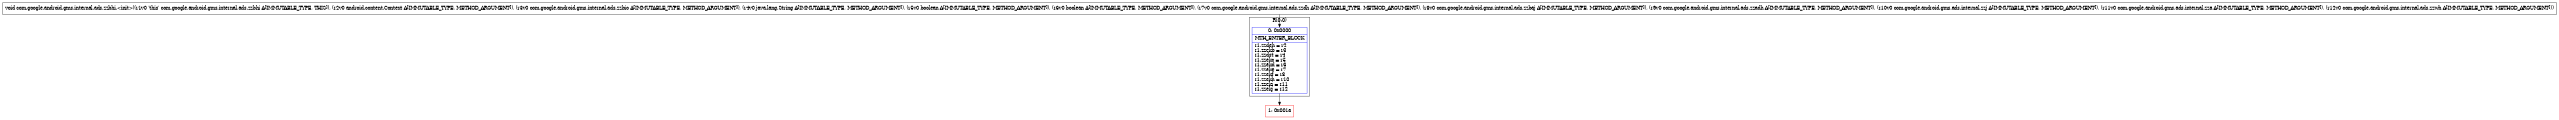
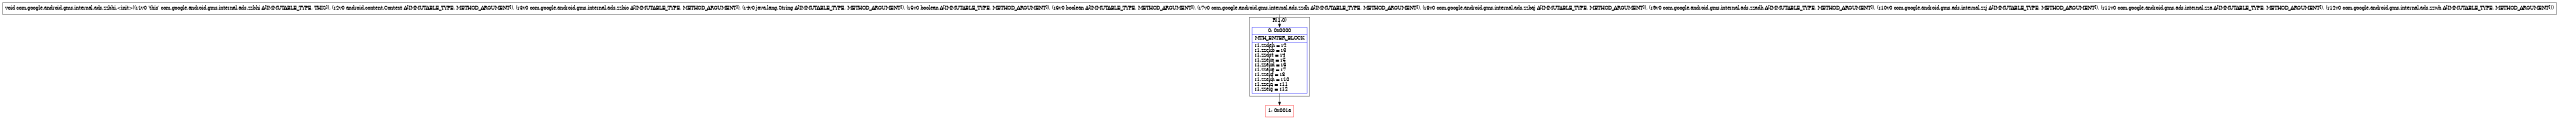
cluster "R(0:0)": label "R(0:0)" -> "R(1:0)"
